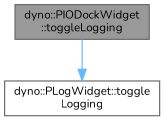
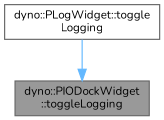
edge "dyno::PIODockWidget ::toggleLogging" -> "dyno::PLogWidget::toggle Logging": reversed
